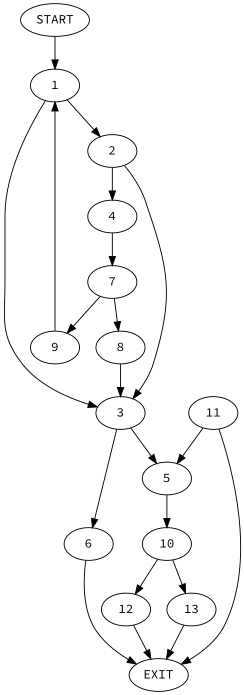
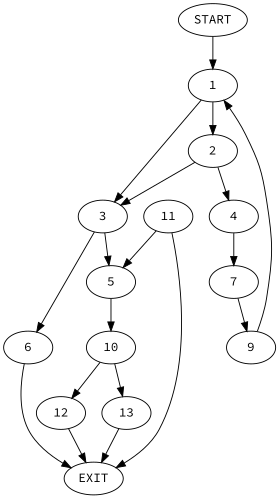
node "8": removed
